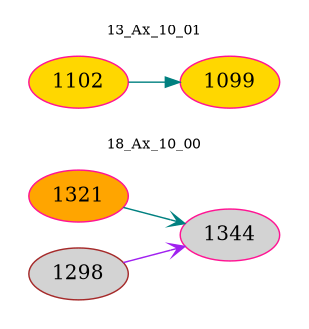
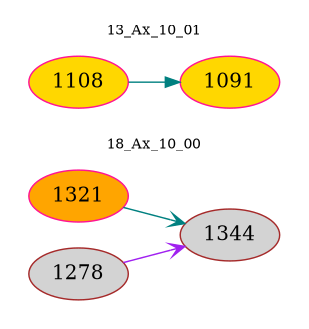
node "1102": label "1102" -> "1108"
node "1099": label "1099" -> "1091"
node "1344": color deeppink -> brown
node "1298": label "1298" -> "1278"
